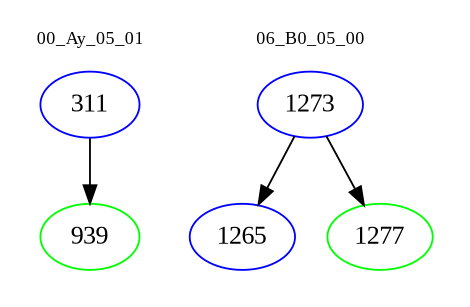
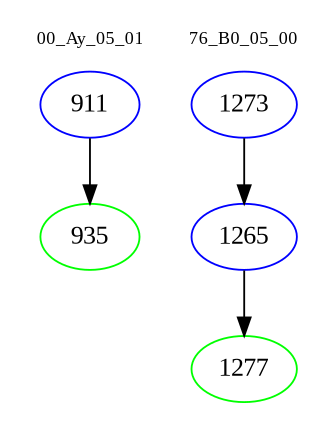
cluster "06_B0_05_00": label "06_B0_05_00" -> "76_B0_05_00"
node "311": label "311" -> "911"
edge "1273" -> "1277": now "1265" -> "1277"
node "939": label "939" -> "935"
